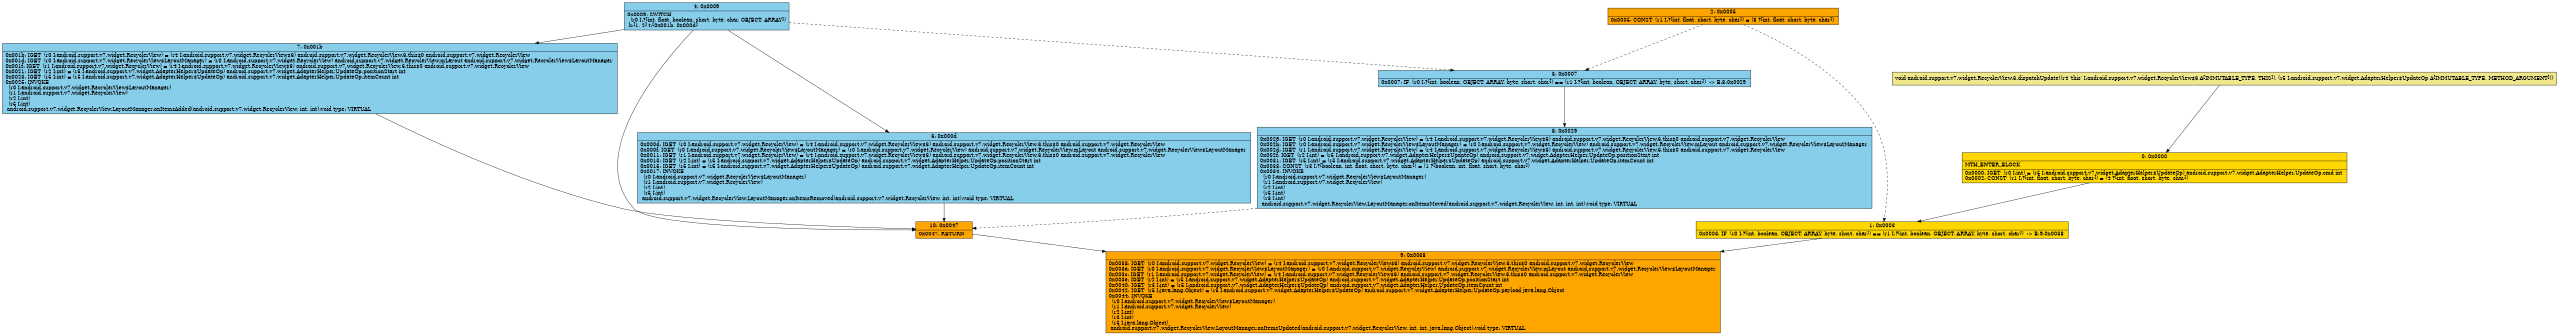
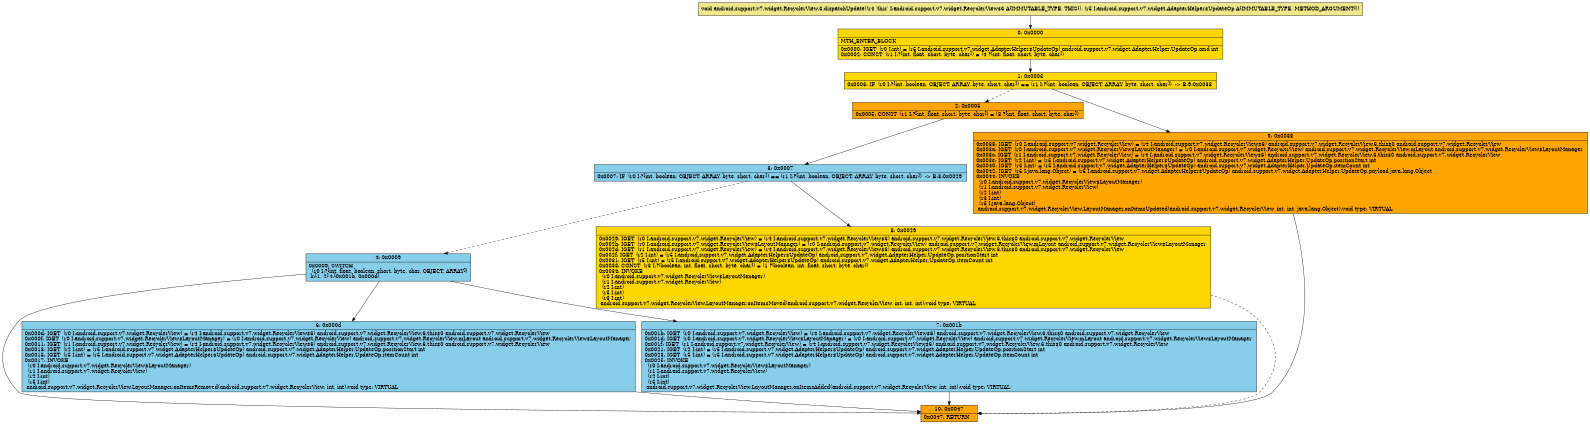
edge "4: 0x0009" -> "3: 0x0007": reversed
edge "2: 0x0005" -> "3: 0x0007": style dashed -> solid
edge "2: 0x0005" -> "1: 0x0003": reversed
node "8: 0x0029": fillcolor skyblue -> gold
edge "10: 0x0047" -> "9: 0x0038": reversed
